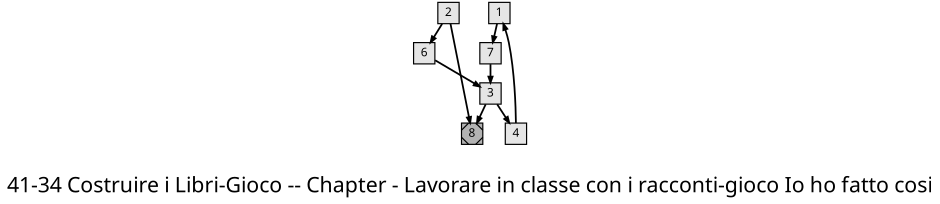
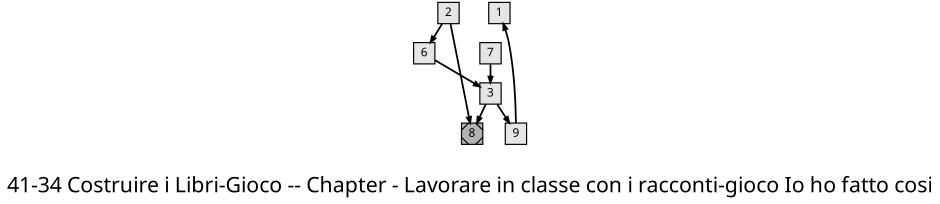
edge "1" -> "7": removed
node "4": label "4" -> "9"
